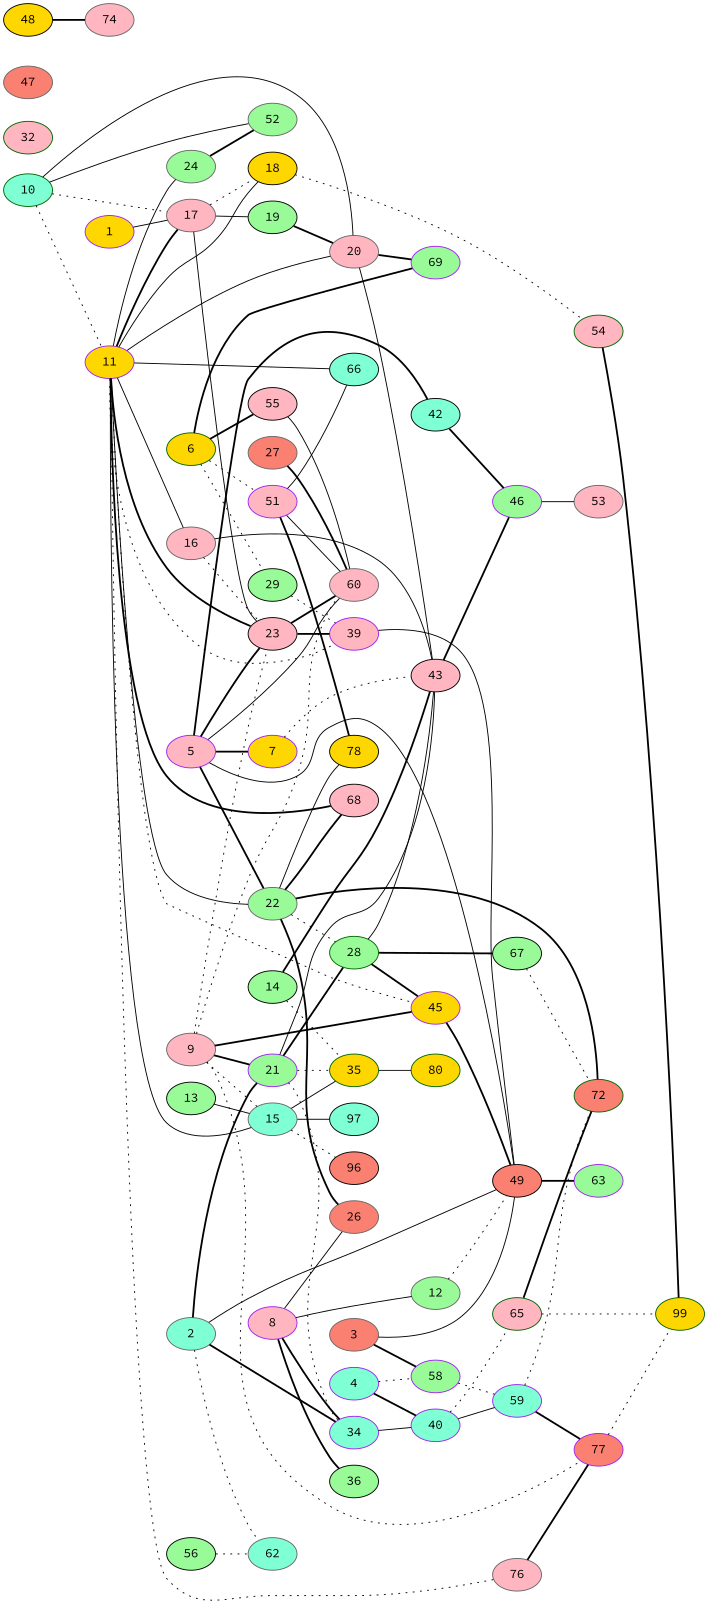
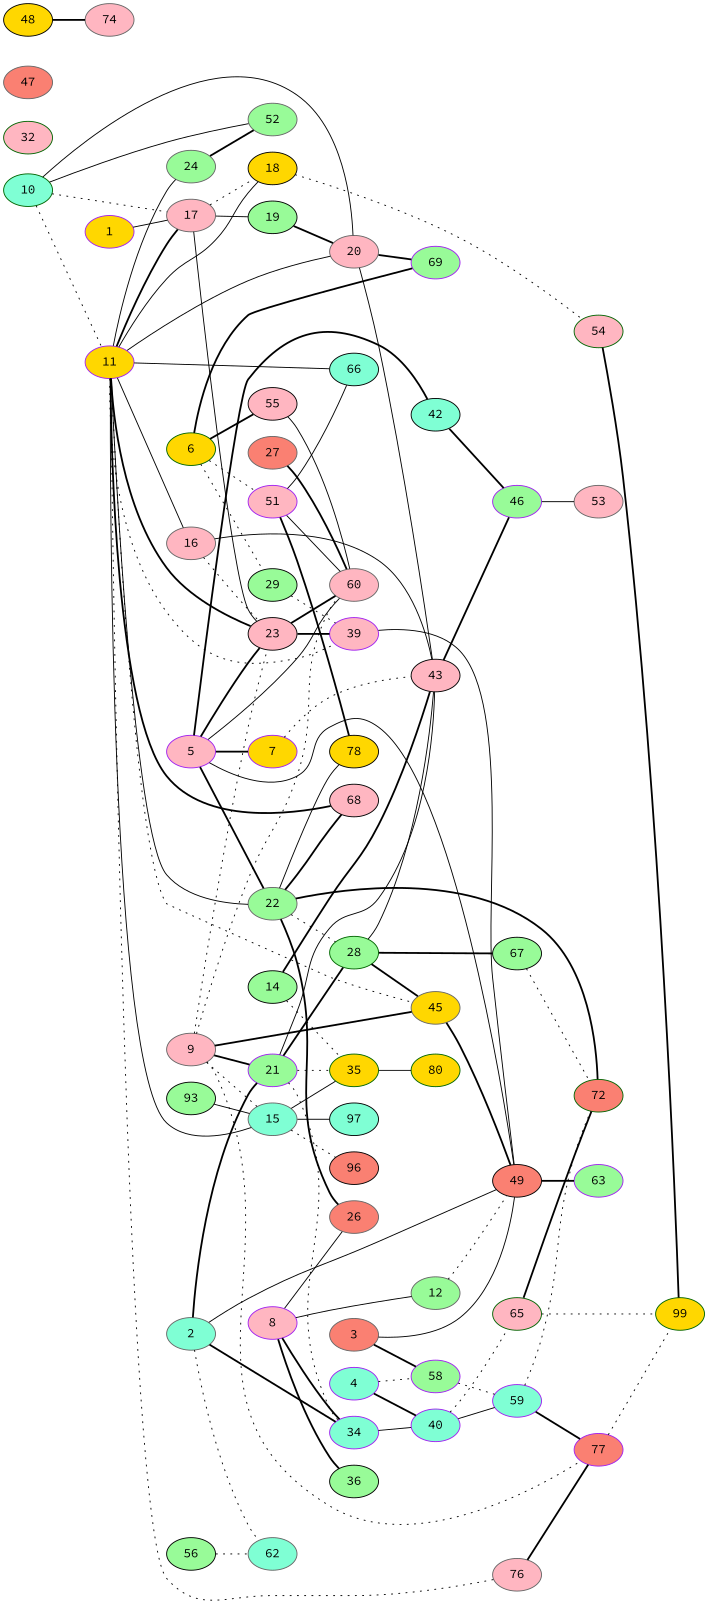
node "45": color purple -> gray40
node "13": label "13" -> "93"
